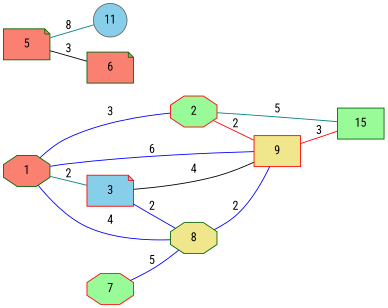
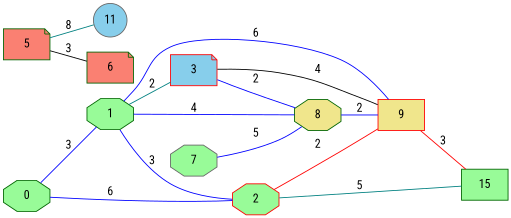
node "1": fillcolor salmon -> palegreen
node "0": added
node "7": color red -> gray40
